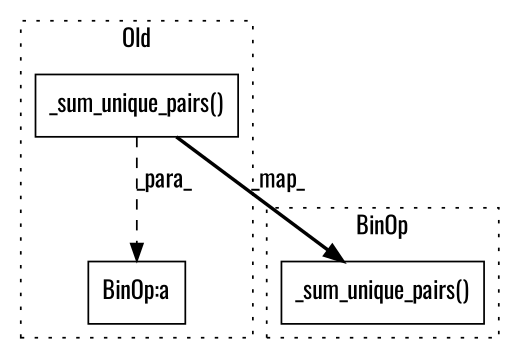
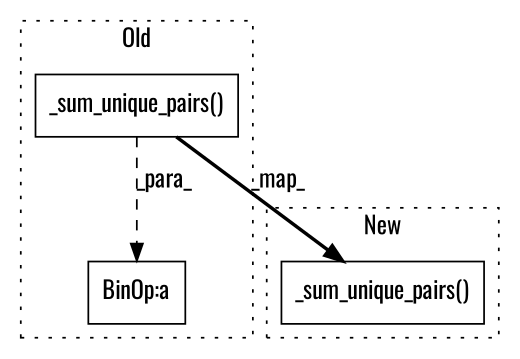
cluster "BinOp": label "BinOp" -> "New"
